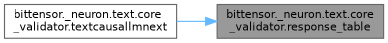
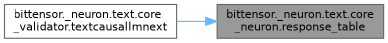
node "bittensor._neuron.text.core _validator.response_table": label "bittensor._neuron.text.core _validator.response_table" -> "bittensor._neuron.text.core _neuron.response_table"
